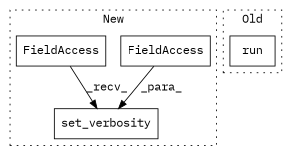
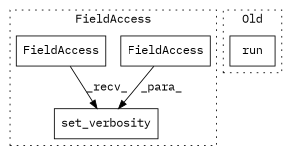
cluster "New": label "New" -> "FieldAccess"
